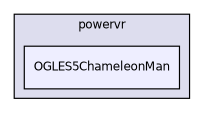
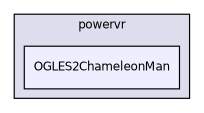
node "OGLES5ChameleonMan": label "OGLES5ChameleonMan" -> "OGLES2ChameleonMan"
